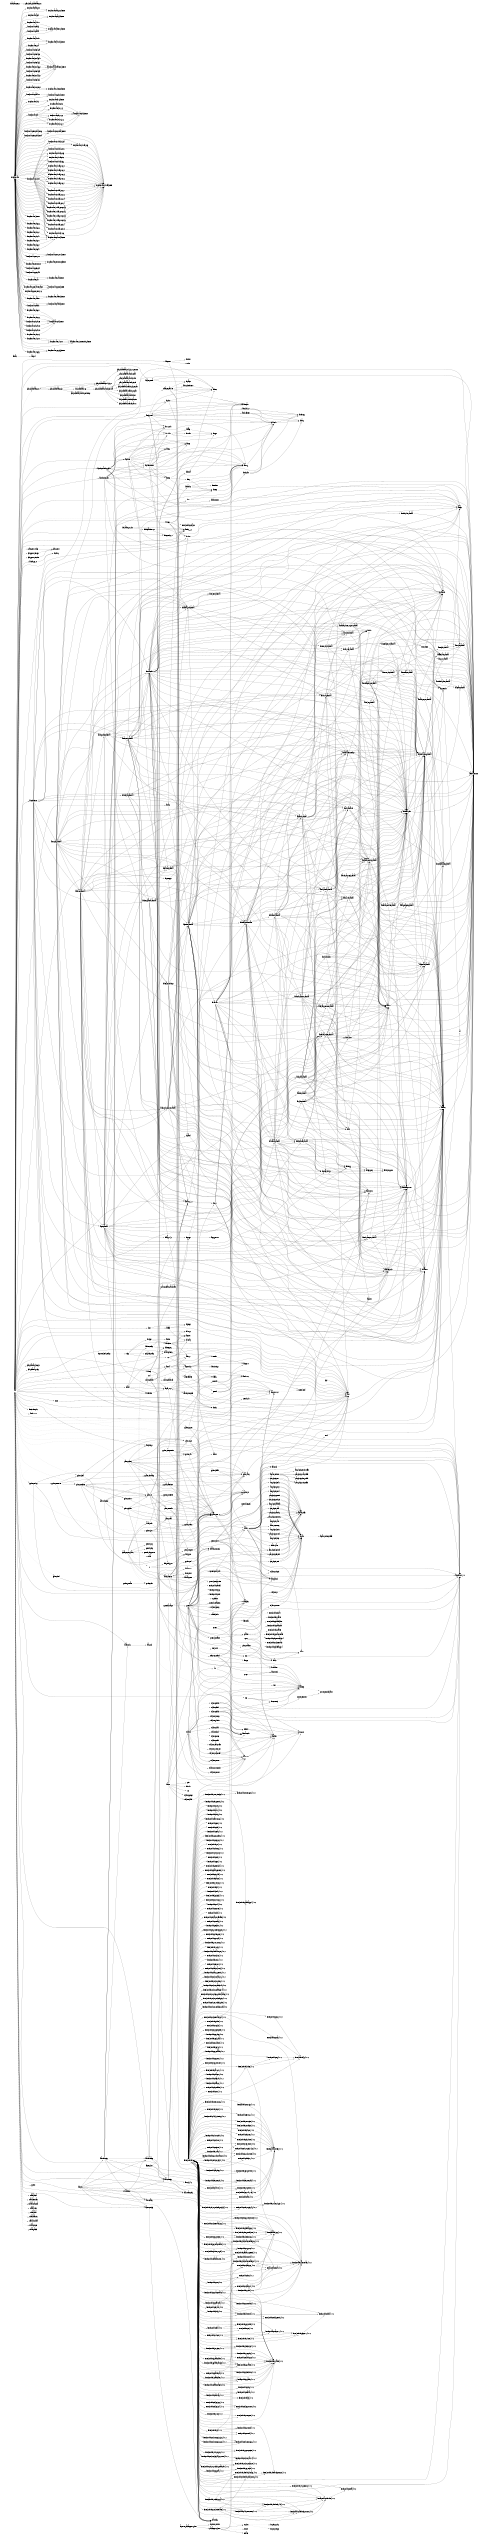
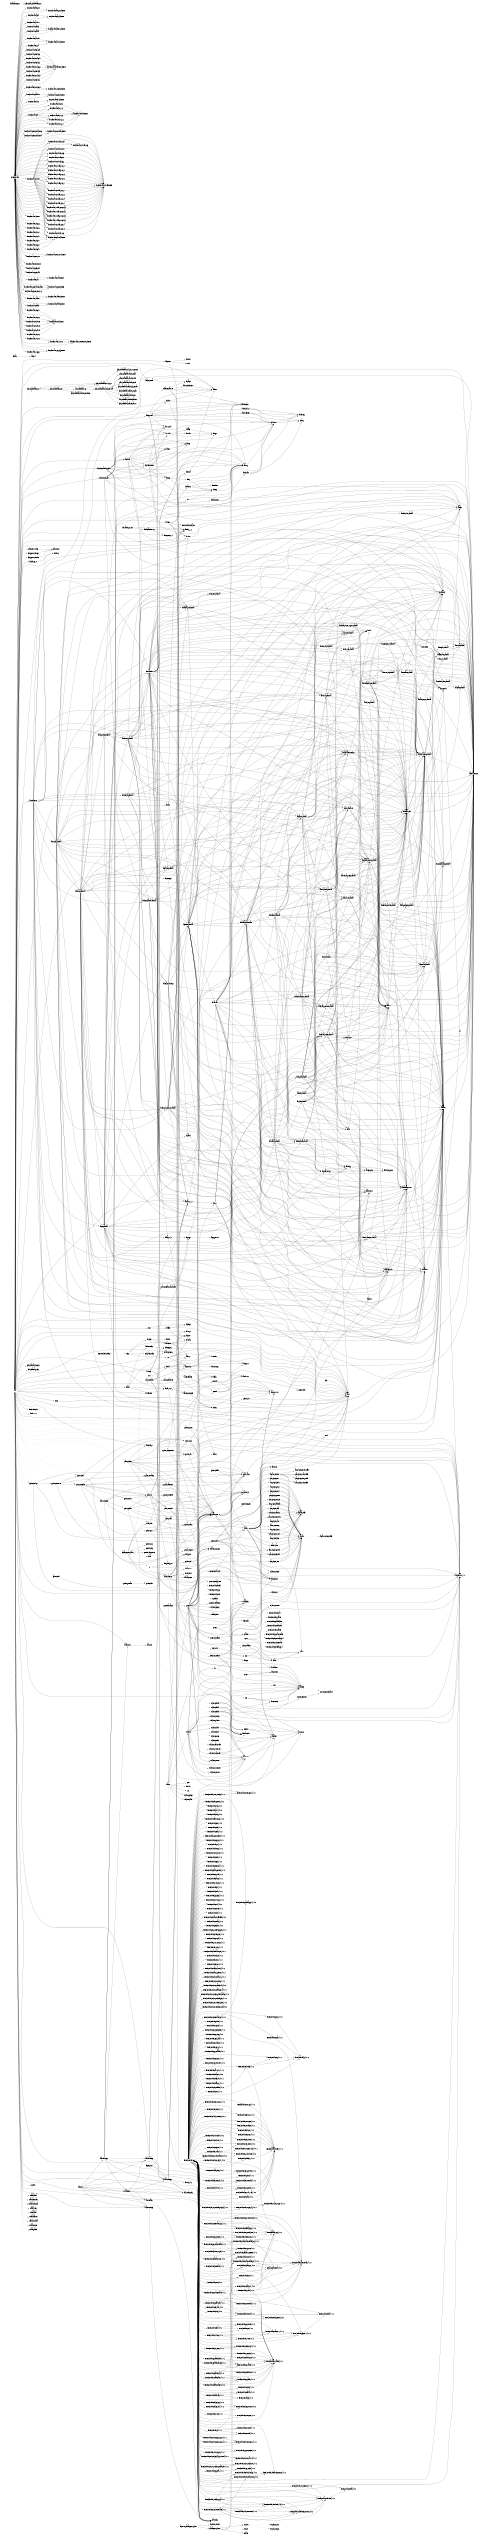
node "linux-firmware-netronome-license": removed
node "kernel-module-plusb-4.17.2": added
node "kernel-module-brcmfmac-4.17.2": added
